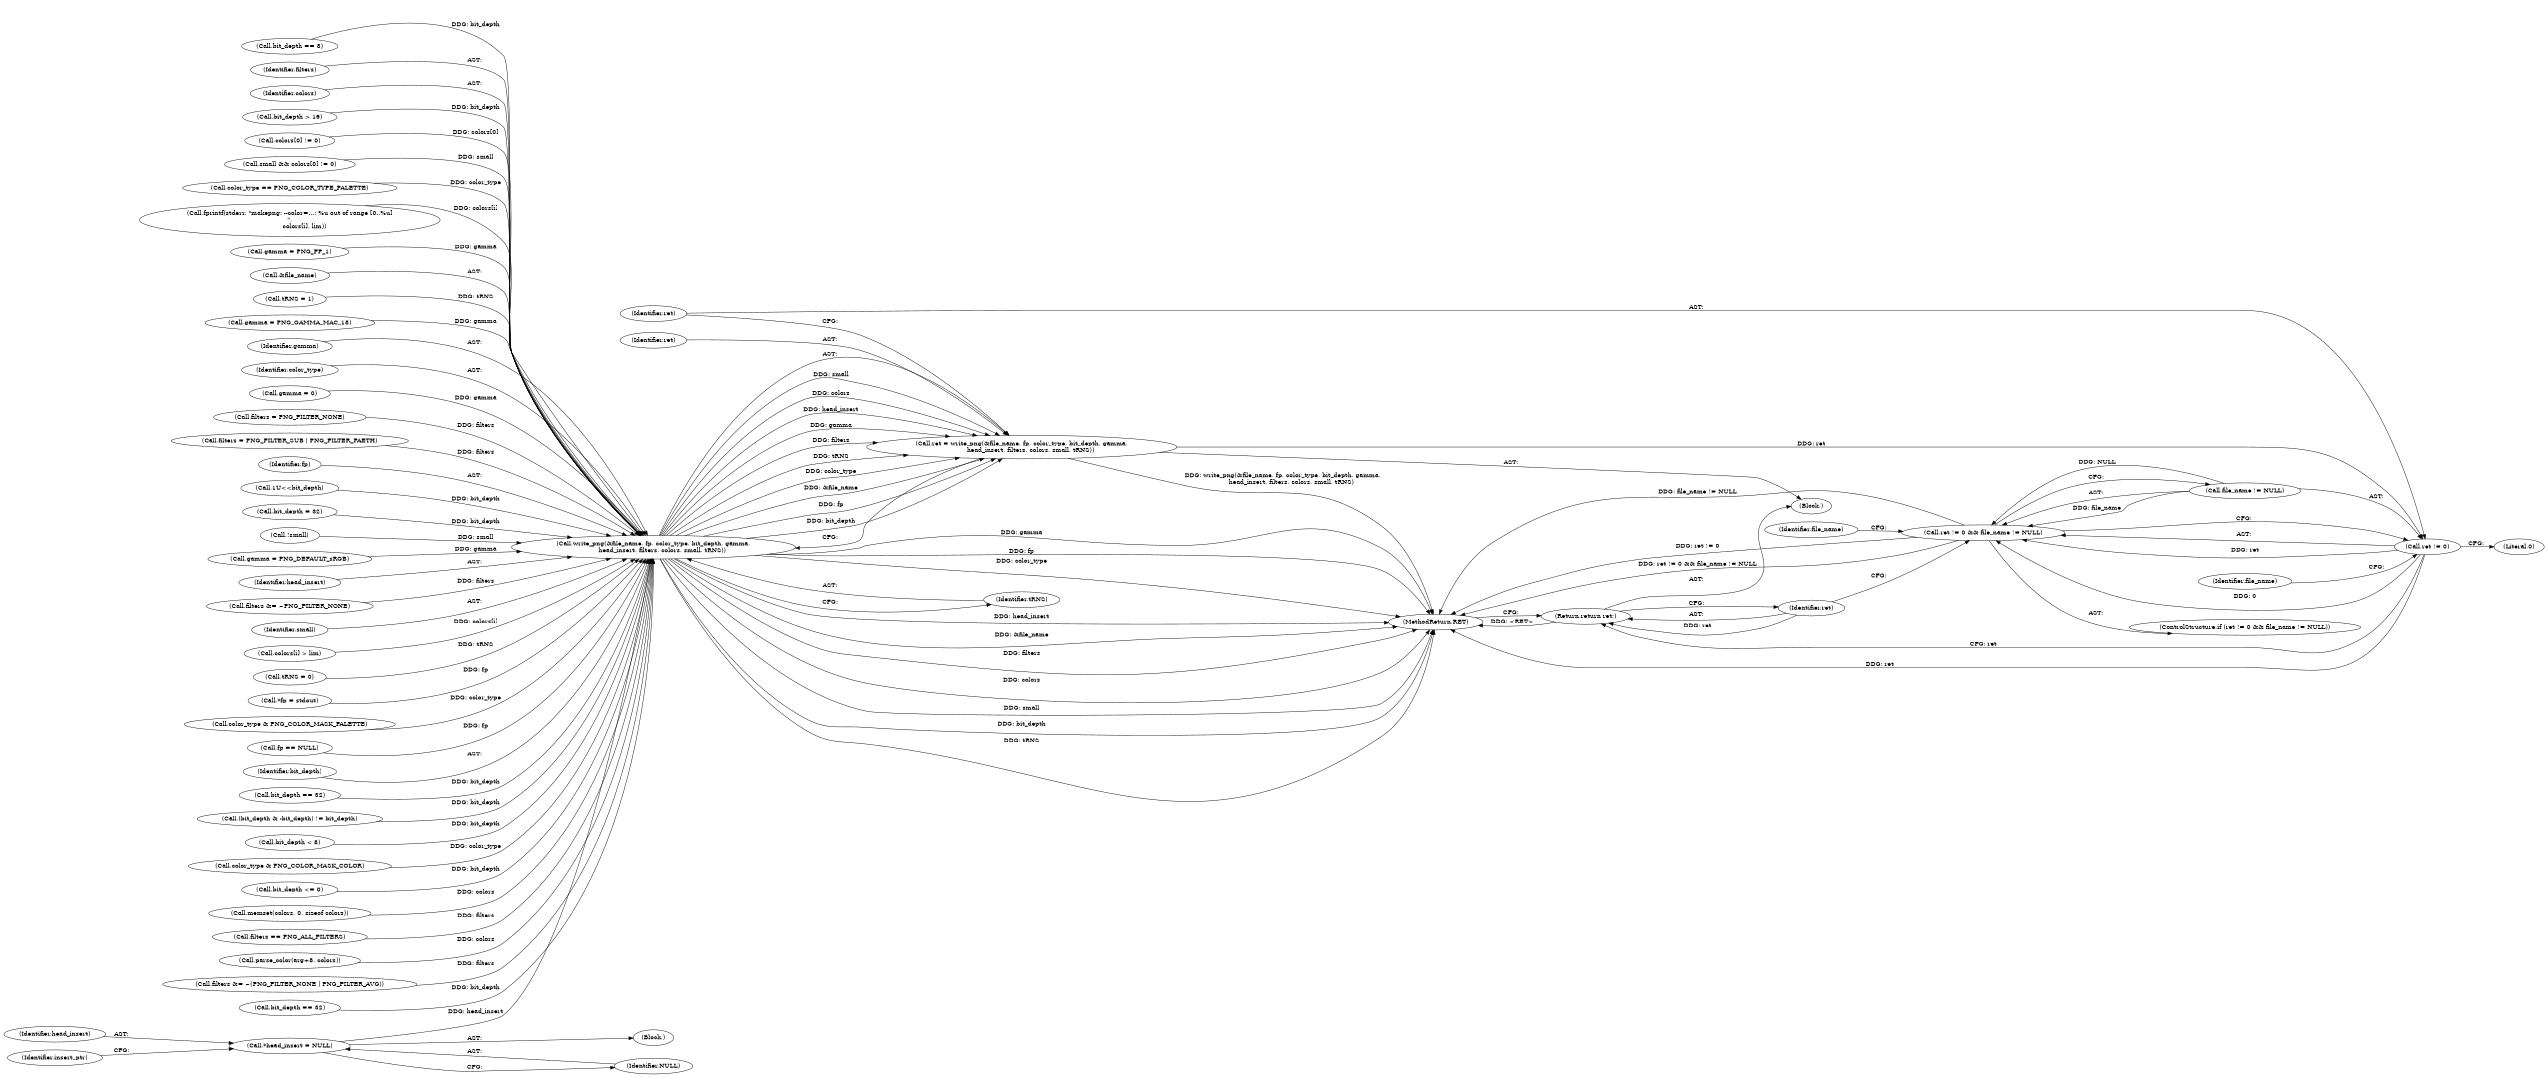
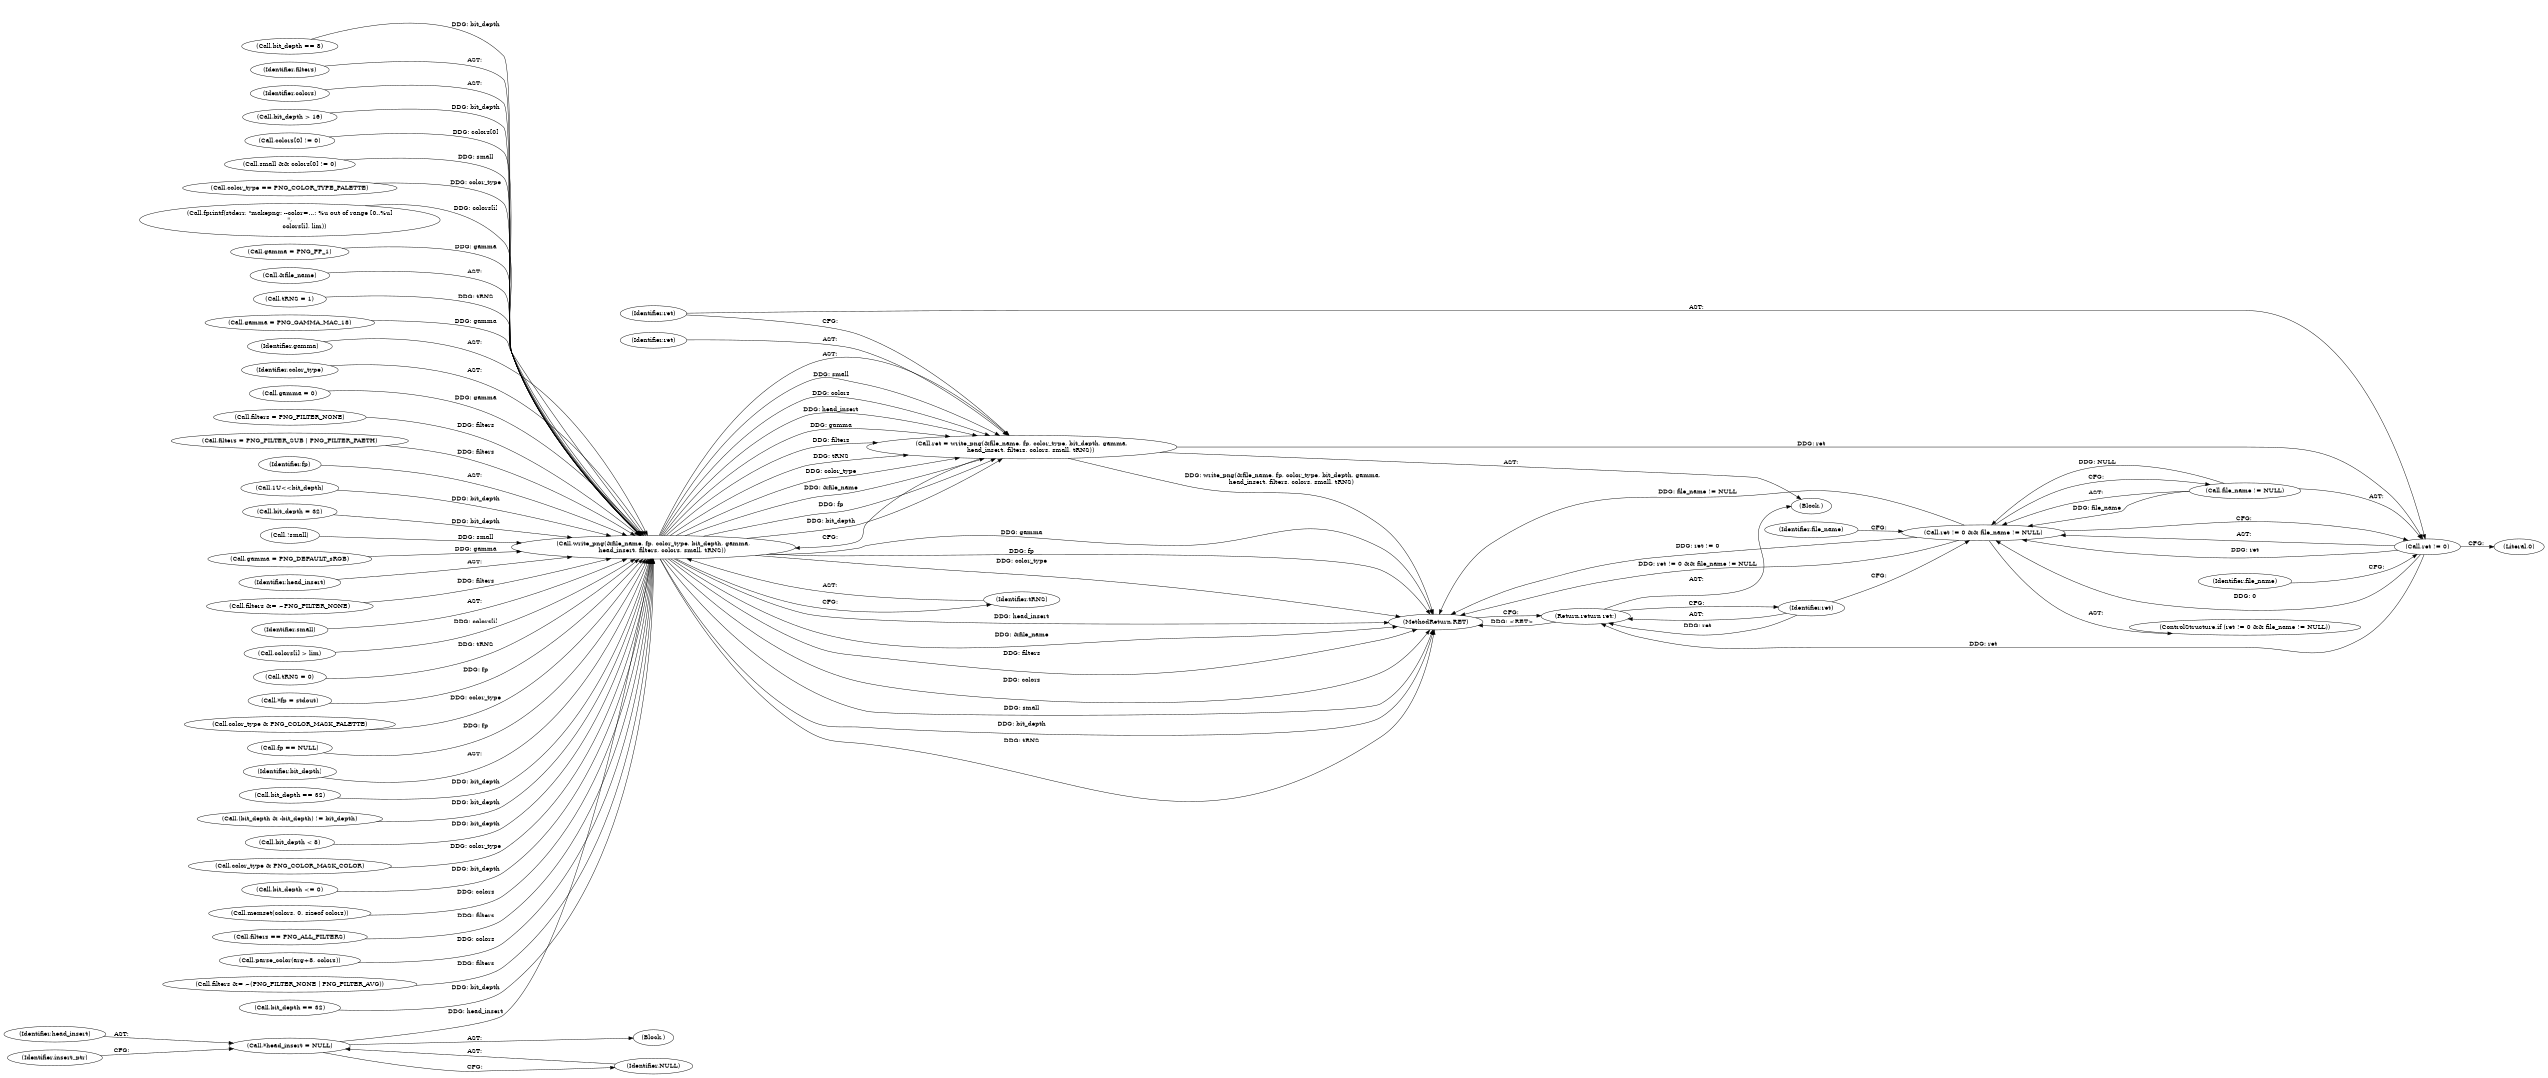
edge "(Call,ret != 0)" -> "(Return,return ret;)": label "CFG: ret" -> "DDG: ret"
edge "(Call,ret != 0)" -> "(MethodReturn,RET)": removed, label "DDG: ret"
